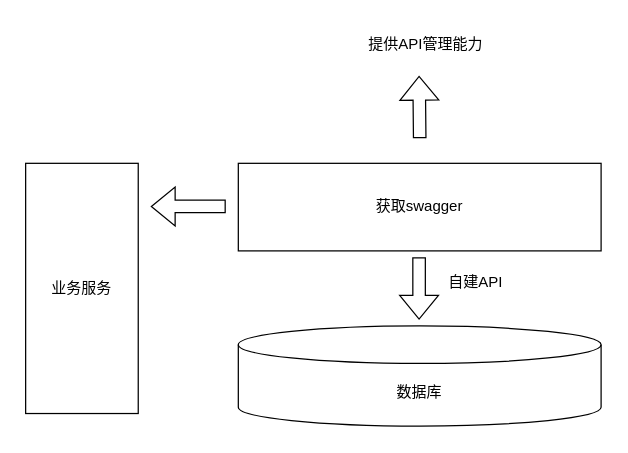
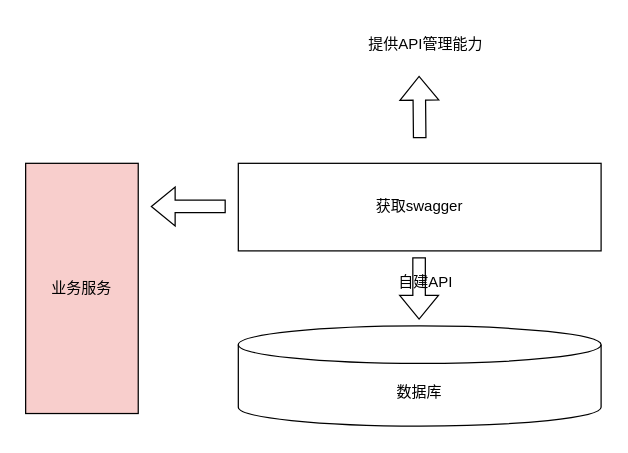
node "自建API": moved (476, 282) -> (426, 282)
node "业务服务": fillcolor #ffffff -> #f8cecc
